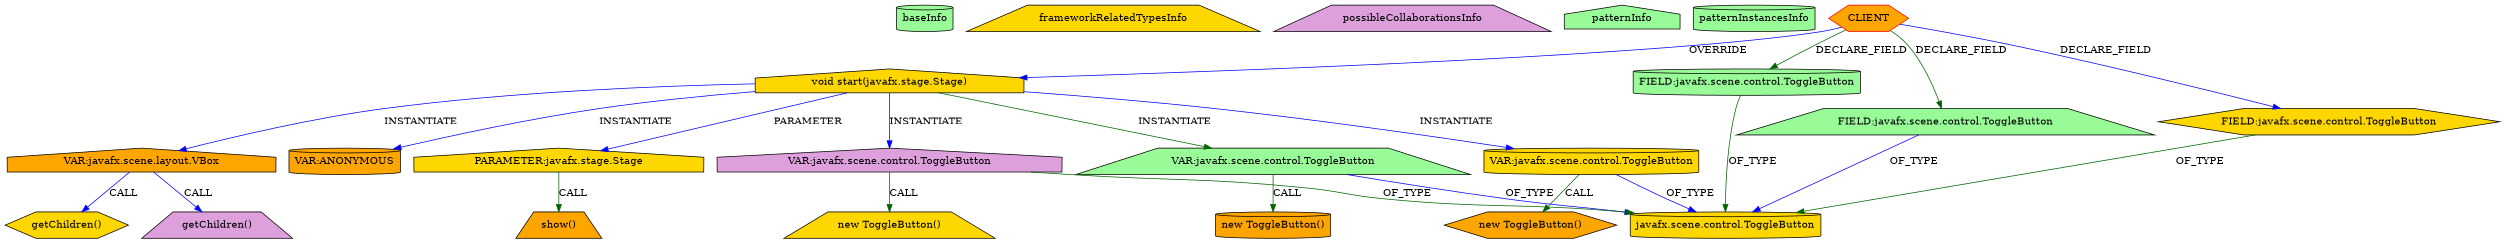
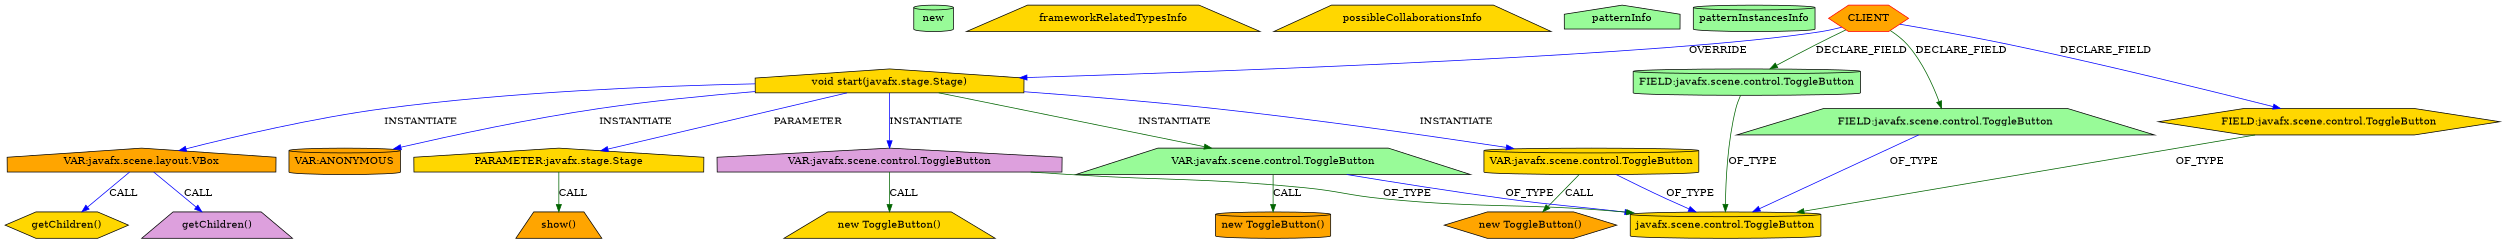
node "baseInfo": label "baseInfo" -> "new"
node "possibleCollaborationsInfo": fillcolor plum -> gold
